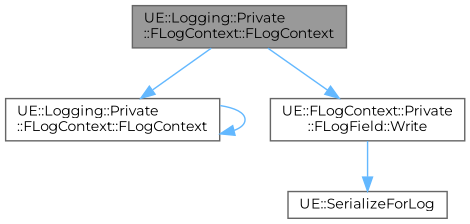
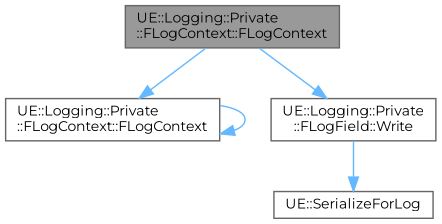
node "UE::FLogContext::Private ::FLogField::Write": label "UE::FLogContext::Private ::FLogField::Write" -> "UE::Logging::Private ::FLogField::Write"
